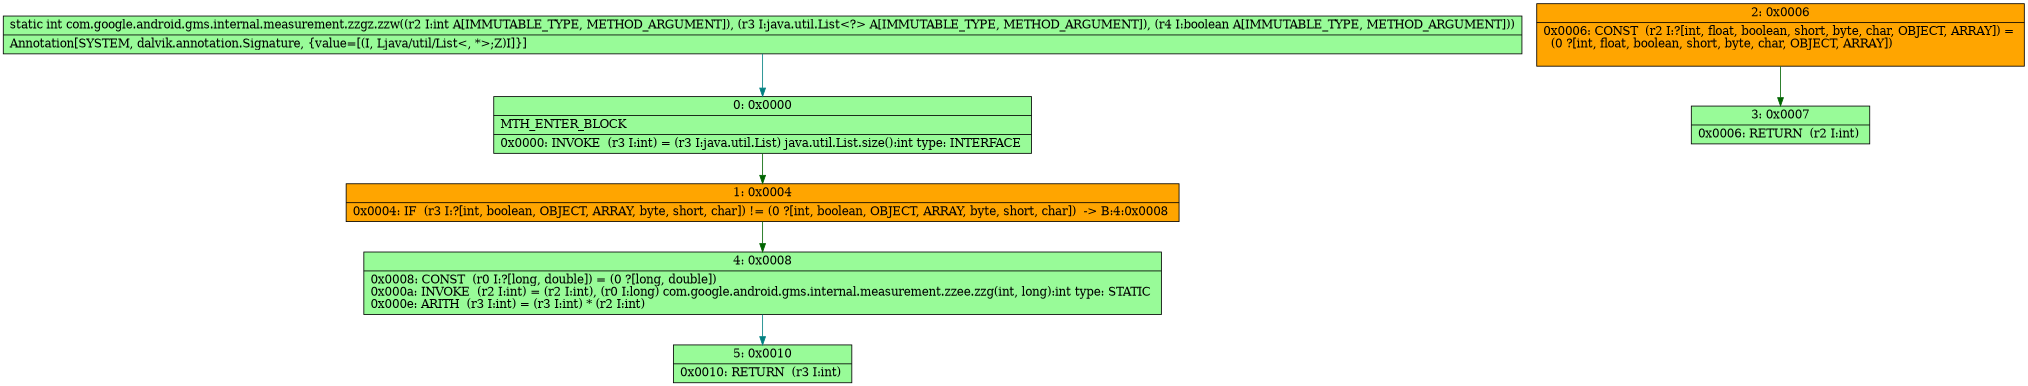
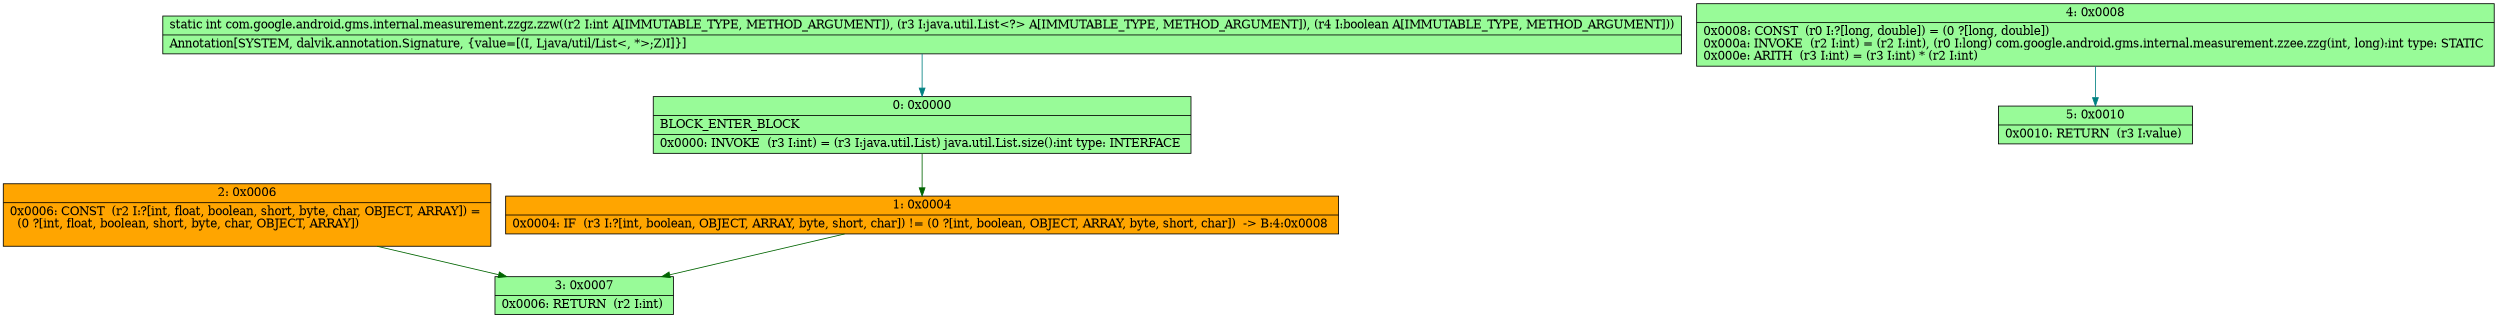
node "0: 0x0000": text "MTH_ENTER_BLOCK" -> "BLOCK_ENTER_BLOCK"
edge "1: 0x0004" -> "4: 0x0008": now "1: 0x0004" -> "3: 0x0007"
node "5: 0x0010": text "0x0010: RETURN  (r3 I:int)" -> "0x0010: RETURN  (r3 I:value)"
